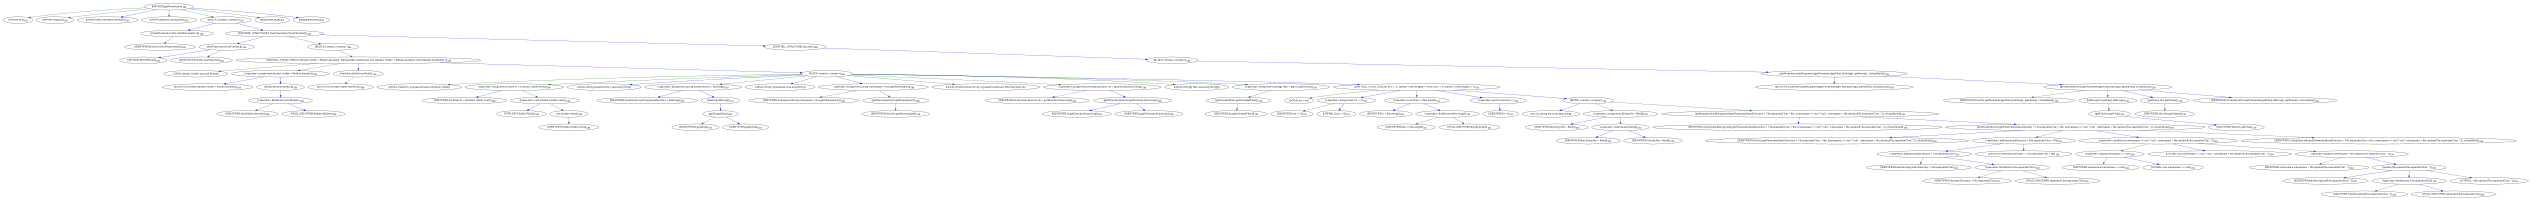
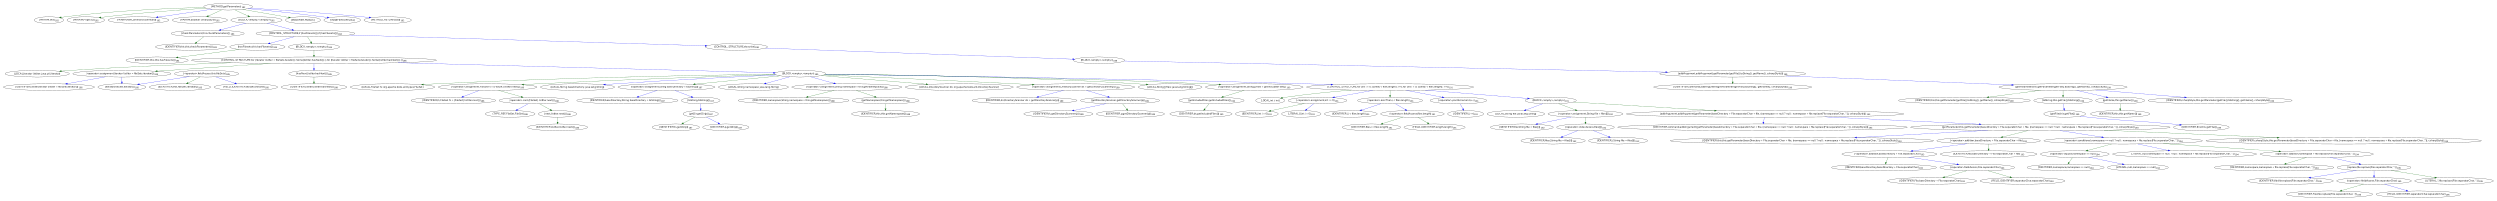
edge "(hasFilesets,this.hasFilesets())" -> "(METHOD_RETURN,void)": now "(METHOD,getParameters)" -> "(METHOD_RETURN,void)"
edge "(iterator,fileSets.iterator())" -> "(<operator>.fieldAccess,this.fileSets)": reversed
edge "(toString,this.getFile().toString())" -> "(getFile,this.getFile())": color darkgreen -> blue
edge "(getDirectoryScanner,getDirectoryScanner(p))" -> "(IDENTIFIER,p,getDirectoryScanner(p))": color blue -> darkgreen
